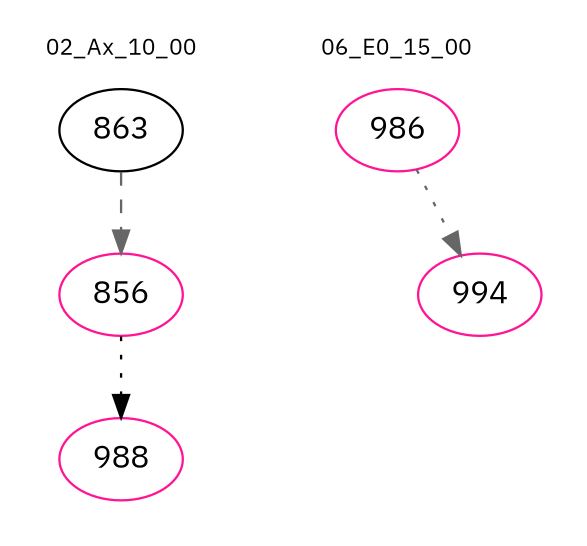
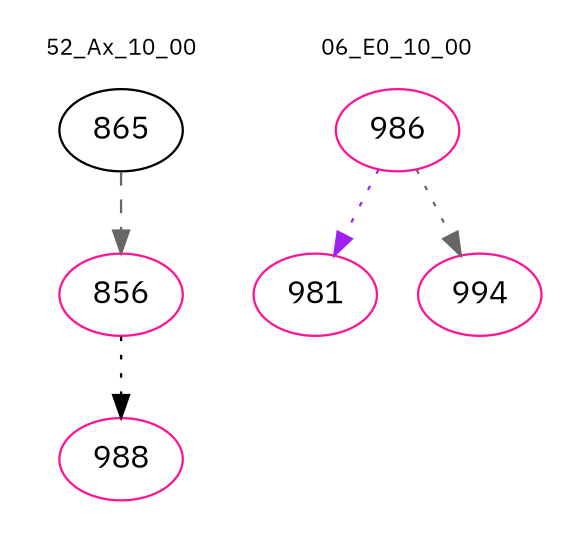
cluster "02_Ax_10_00": label "02_Ax_10_00" -> "52_Ax_10_00"
cluster "06_E0_15_00": label "06_E0_15_00" -> "06_E0_10_00"
node "863": label "863" -> "865"
node "981": added
